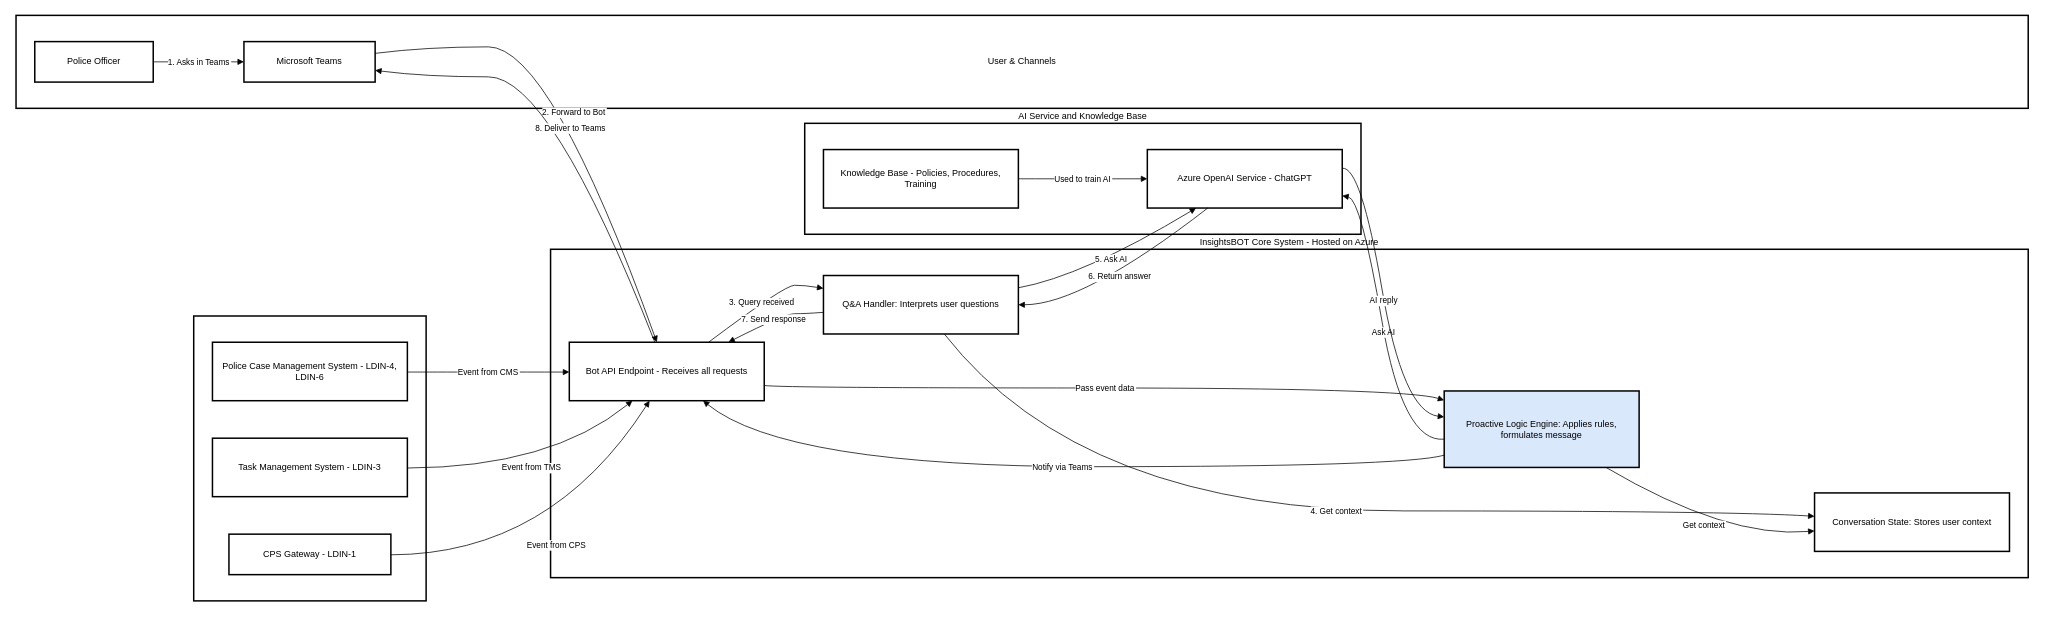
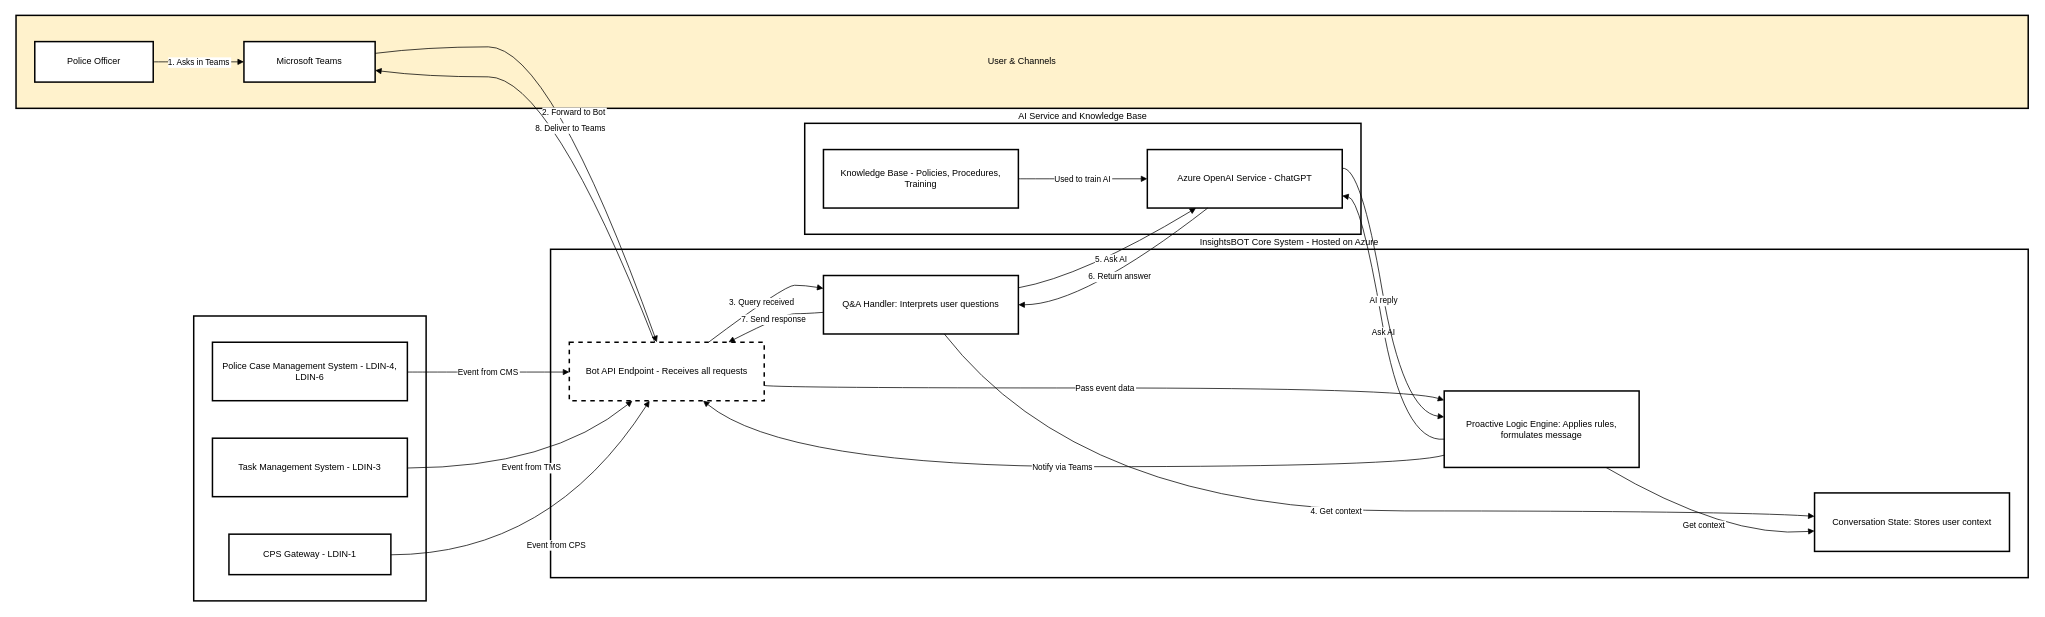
node "User & Channels": fillcolor #ffffff -> #fff2cc
node "Bot API Endpoint - Receives all requests": style solid -> dashed
node "Proactive Logic Engine: Applies rules, formulates message": fillcolor #dae8fc -> #ffffff
